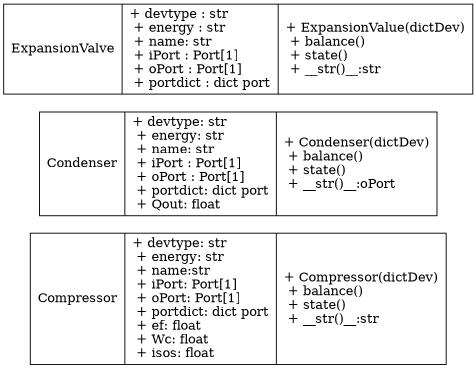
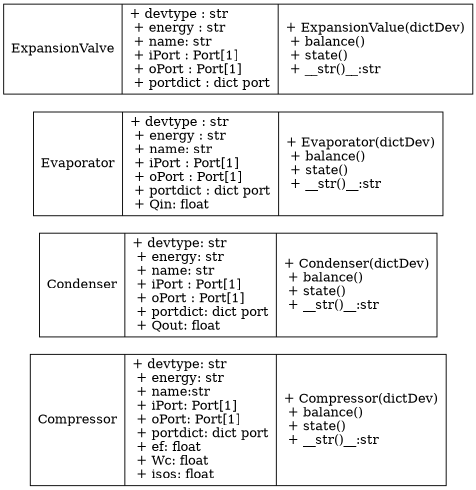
node "Evaporator": added
node "Condenser": text "+ __str()__:oPort" -> "+ __str()__:str"
